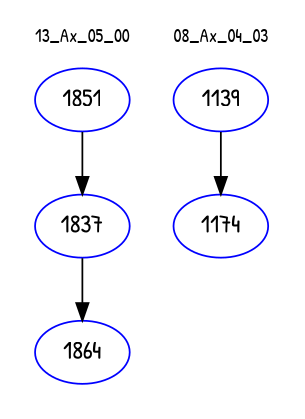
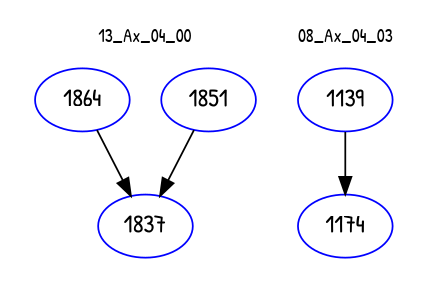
cluster "13_Ax_05_00": label "13_Ax_05_00" -> "13_Ax_04_00"
edge "1837" -> "1864": reversed
